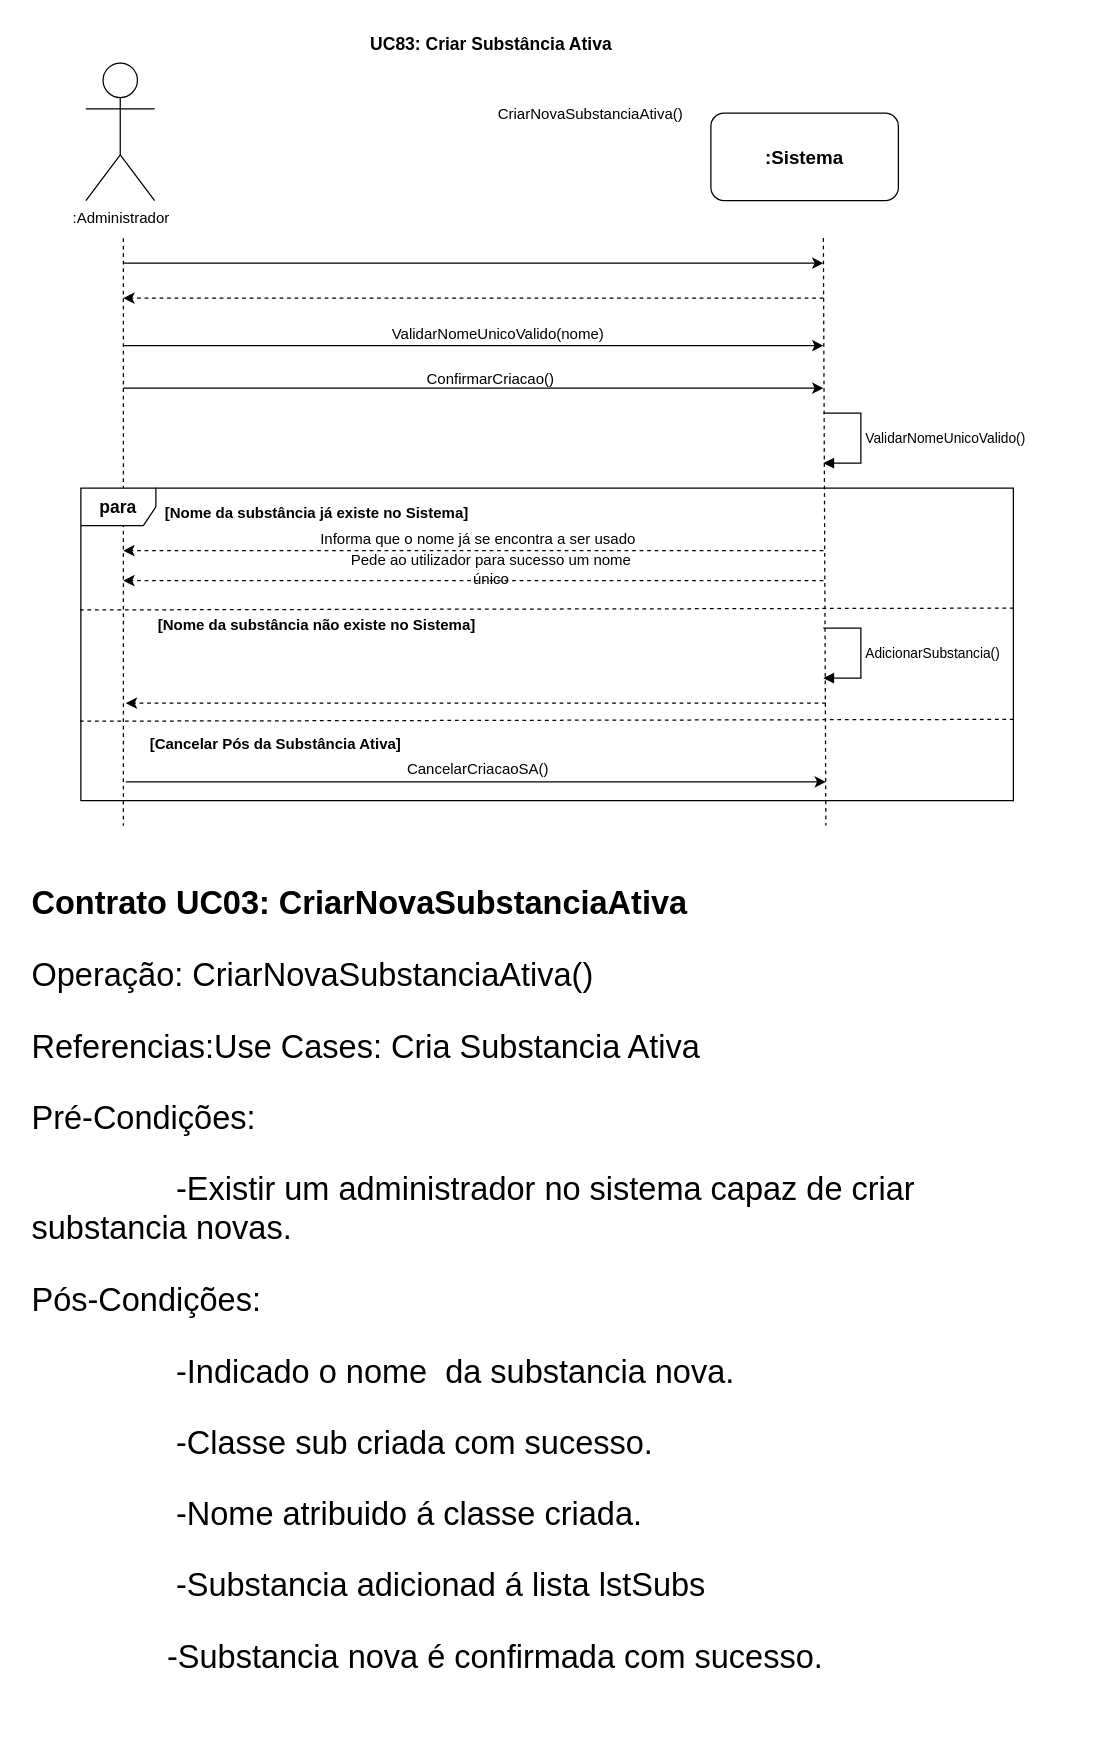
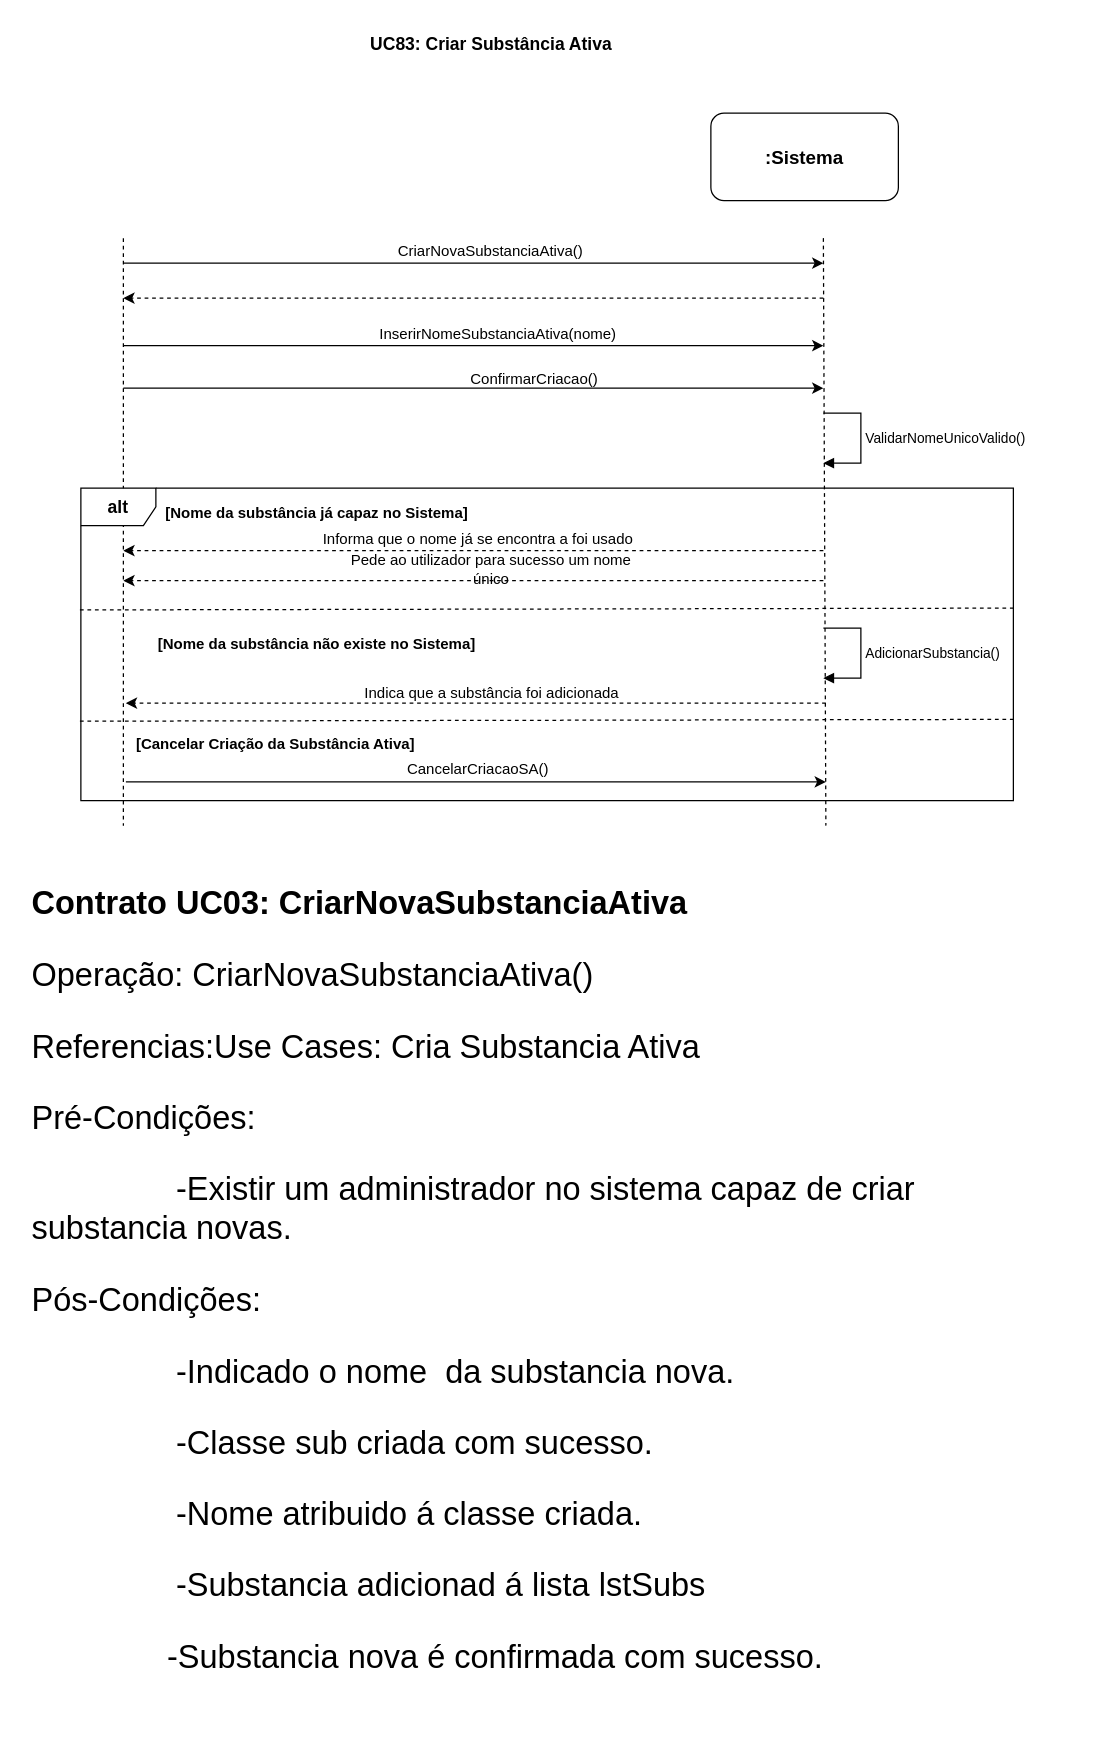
node "CriarNovaSubstanciaAtiva()": moved (591, 114) -> (491, 252)
node ":Administrador": removed
node "ValidarNomeUnicoValido(nome)": label "ValidarNomeUnicoValido(nome)" -> "InserirNomeSubstanciaAtiva(nome)"
node "ConfirmarCriacao()": moved (491, 379) -> (534, 379)
node "para": label "para" -> "alt"
node "[Nome da substância já existe no Sistema]": label "[Nome da substância já existe no Sistema]" -> "[Nome da substância já capaz no Sistema]"
node "Informa que o nome já se encontra a ser usado": label "Informa que o nome já se encontra a ser usado" -> "Informa que o nome já se encontra a foi usado"
node "[Nome da substância não existe no Sistema]": moved (317, 626) -> (317, 644)
node "Indica que a substância foi adicionada": added
node "[Cancelar Pós da Substância Ativa]": label "[Cancelar Pós da Substância Ativa]" -> "[Cancelar Criação da Substância Ativa]"
